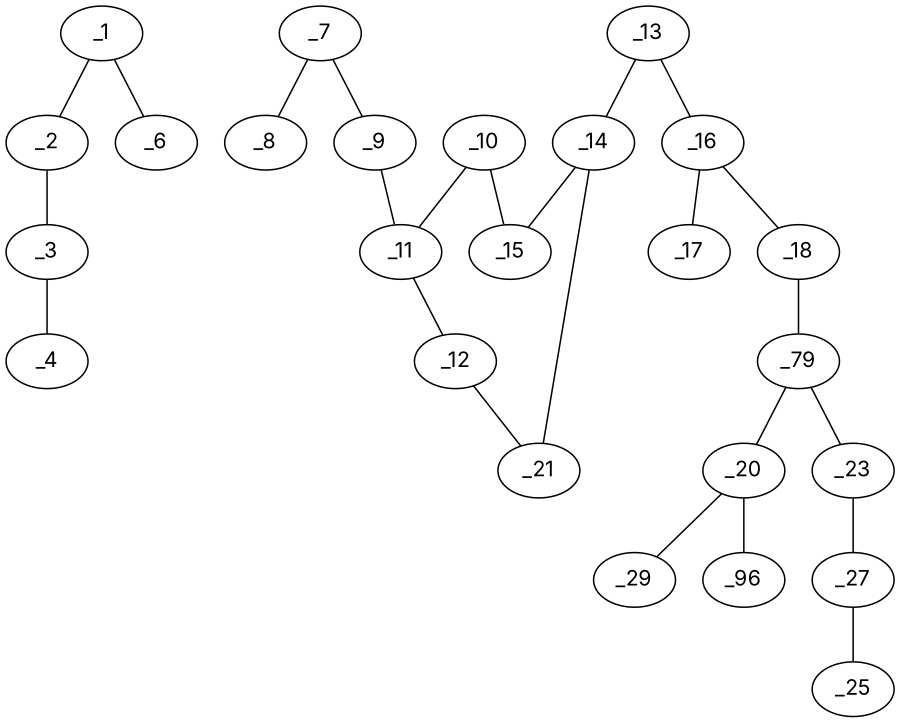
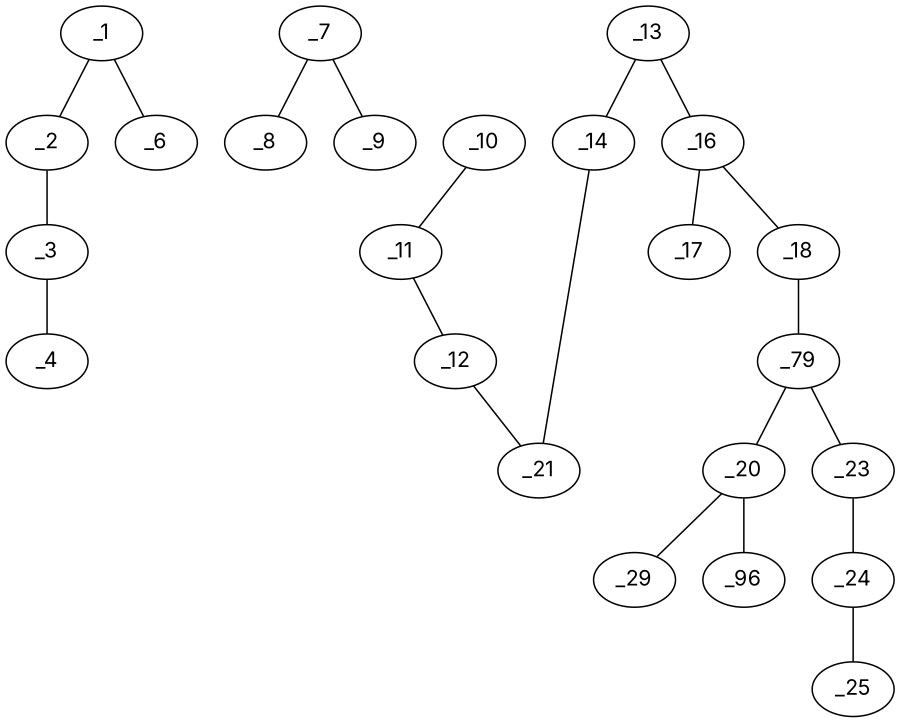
edge "_9" -- "_11": removed
node "_15": removed
node "_27": label "_27" -> "_24"
